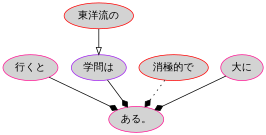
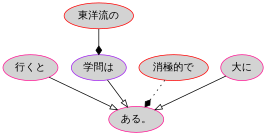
edge "東洋流の" -> "学問は": arrowhead onormal -> diamond
edge "学問は" -> "ある。": arrowhead diamond -> onormal
edge "大に" -> "ある。": arrowhead diamond -> onormal
edge "行くと" -> "ある。": arrowhead diamond -> onormal
